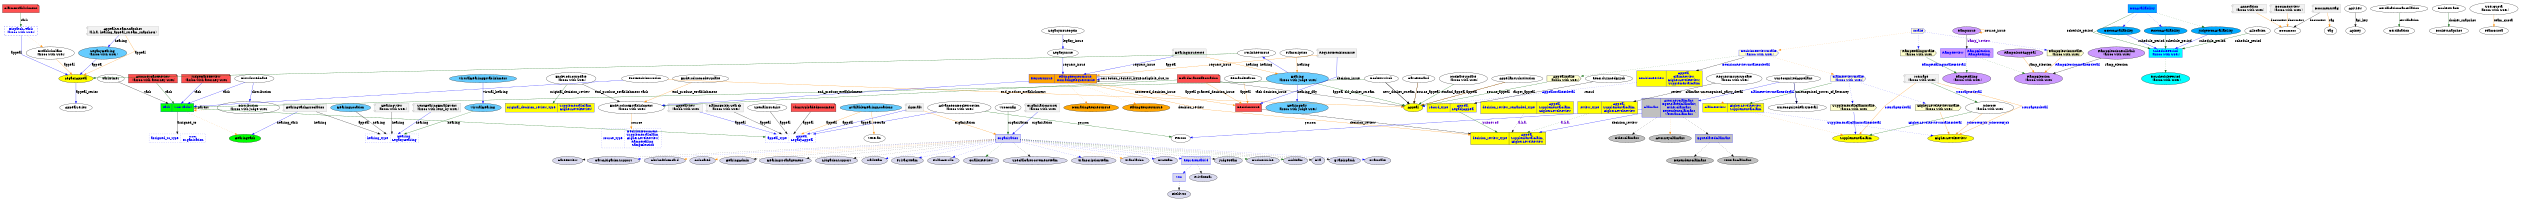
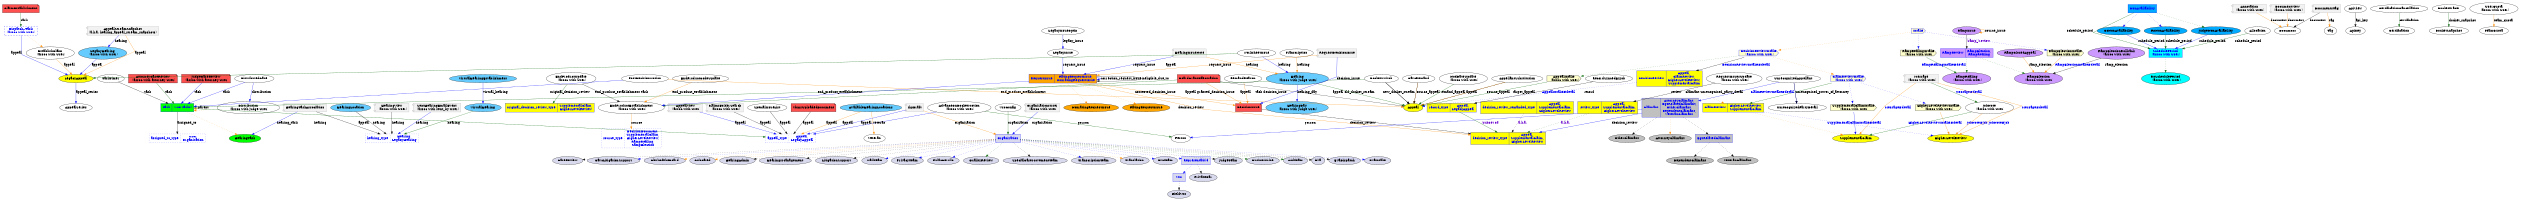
edge "Hearing (assoc with judge User)" -> "WorksheetIssue": reversed
node "decision_review_type": color black -> blue
